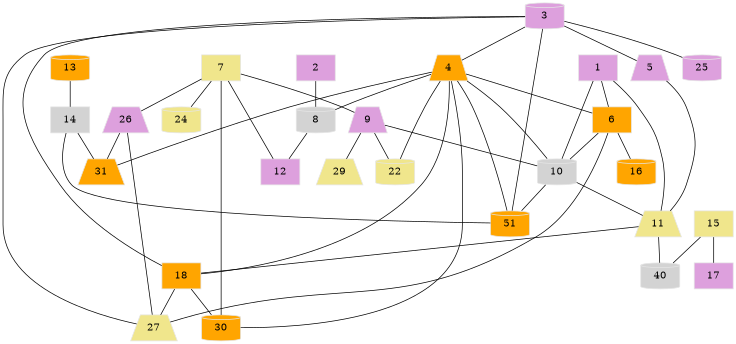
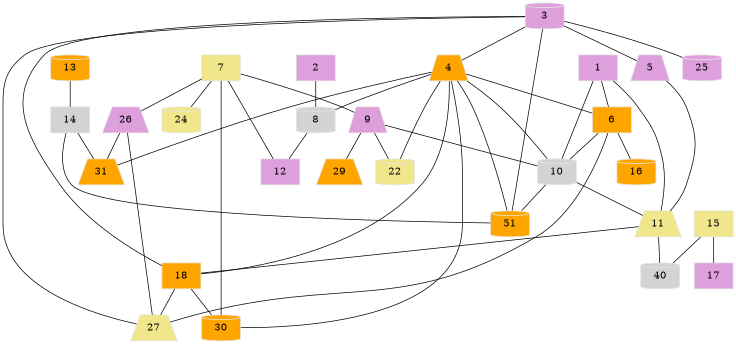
node "29": fillcolor khaki -> orange
